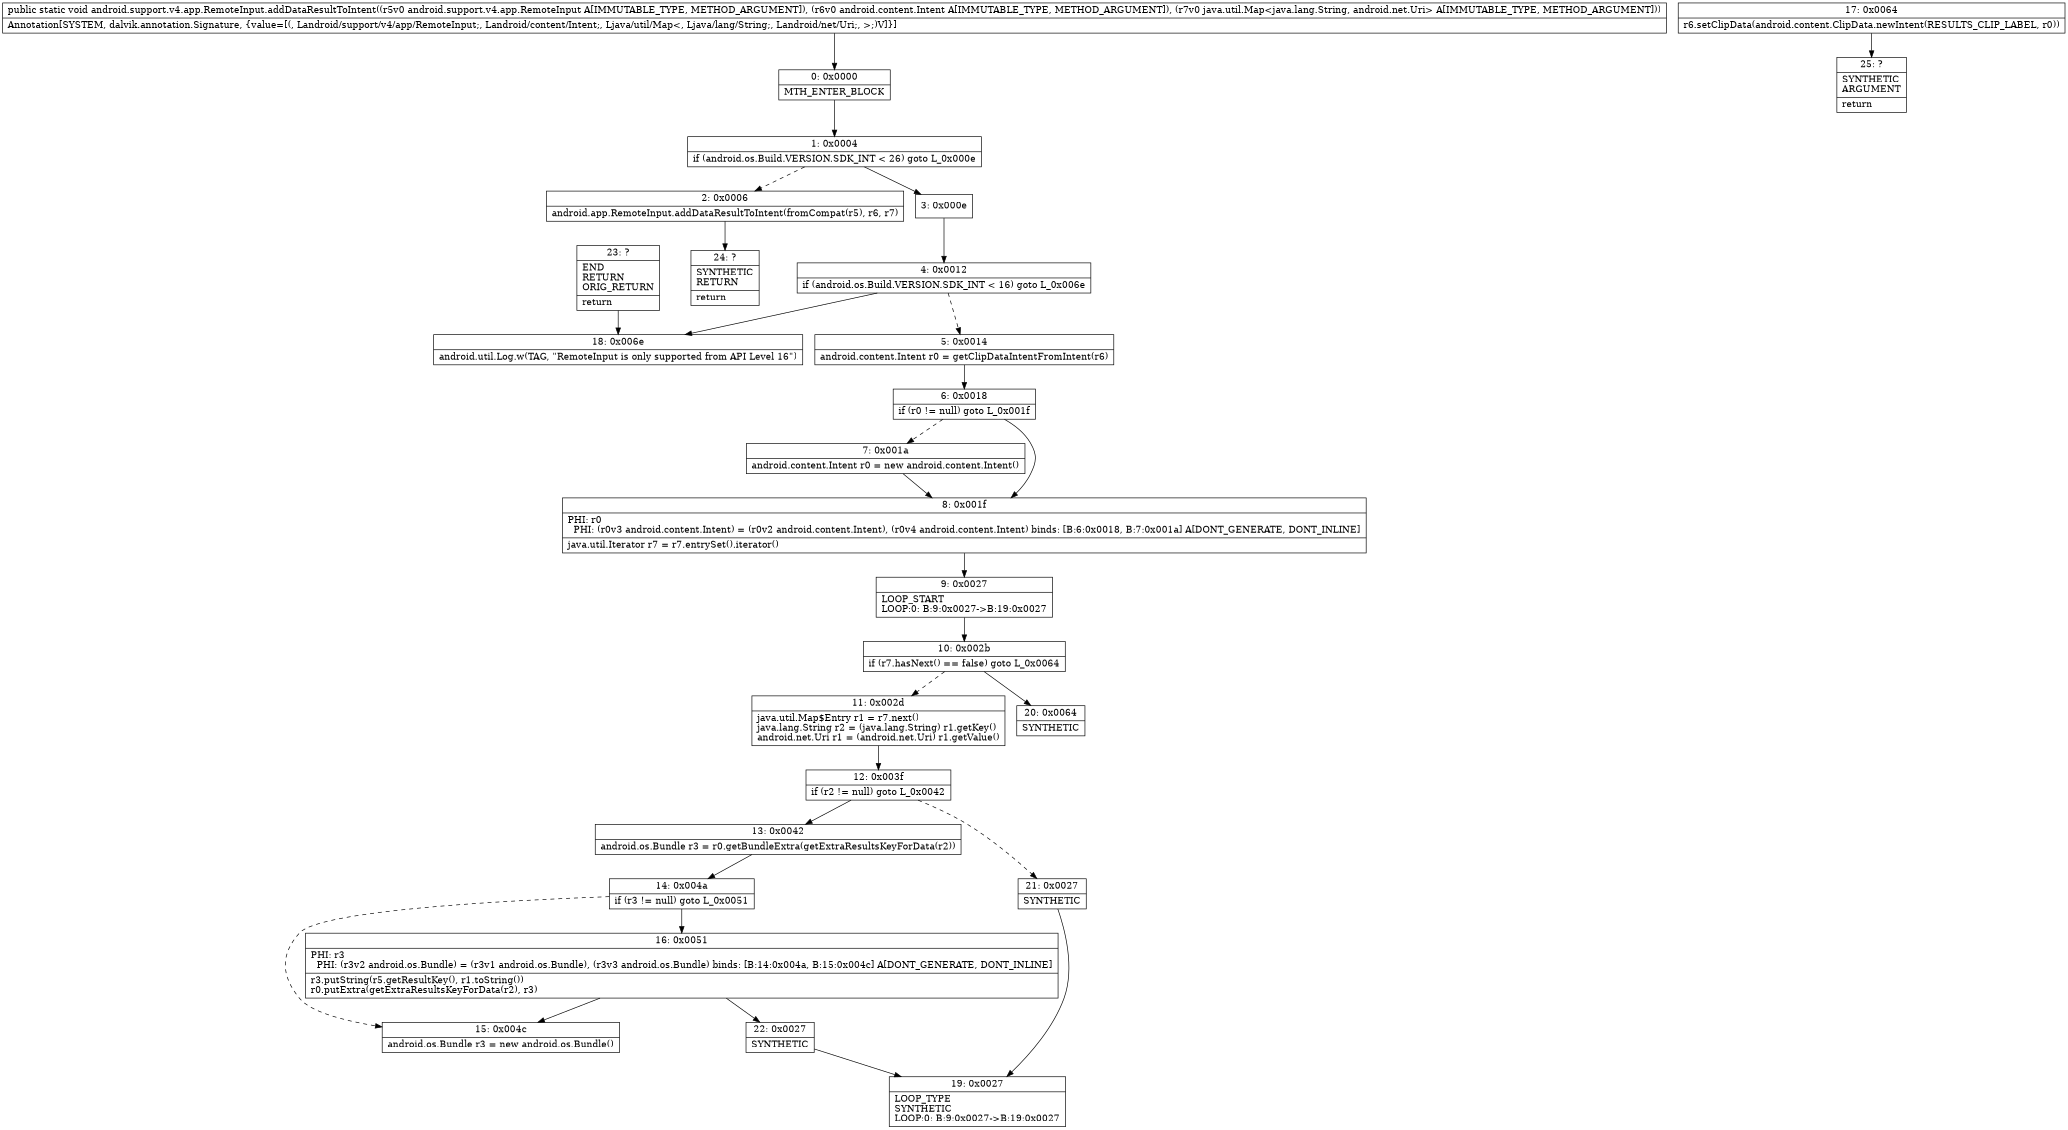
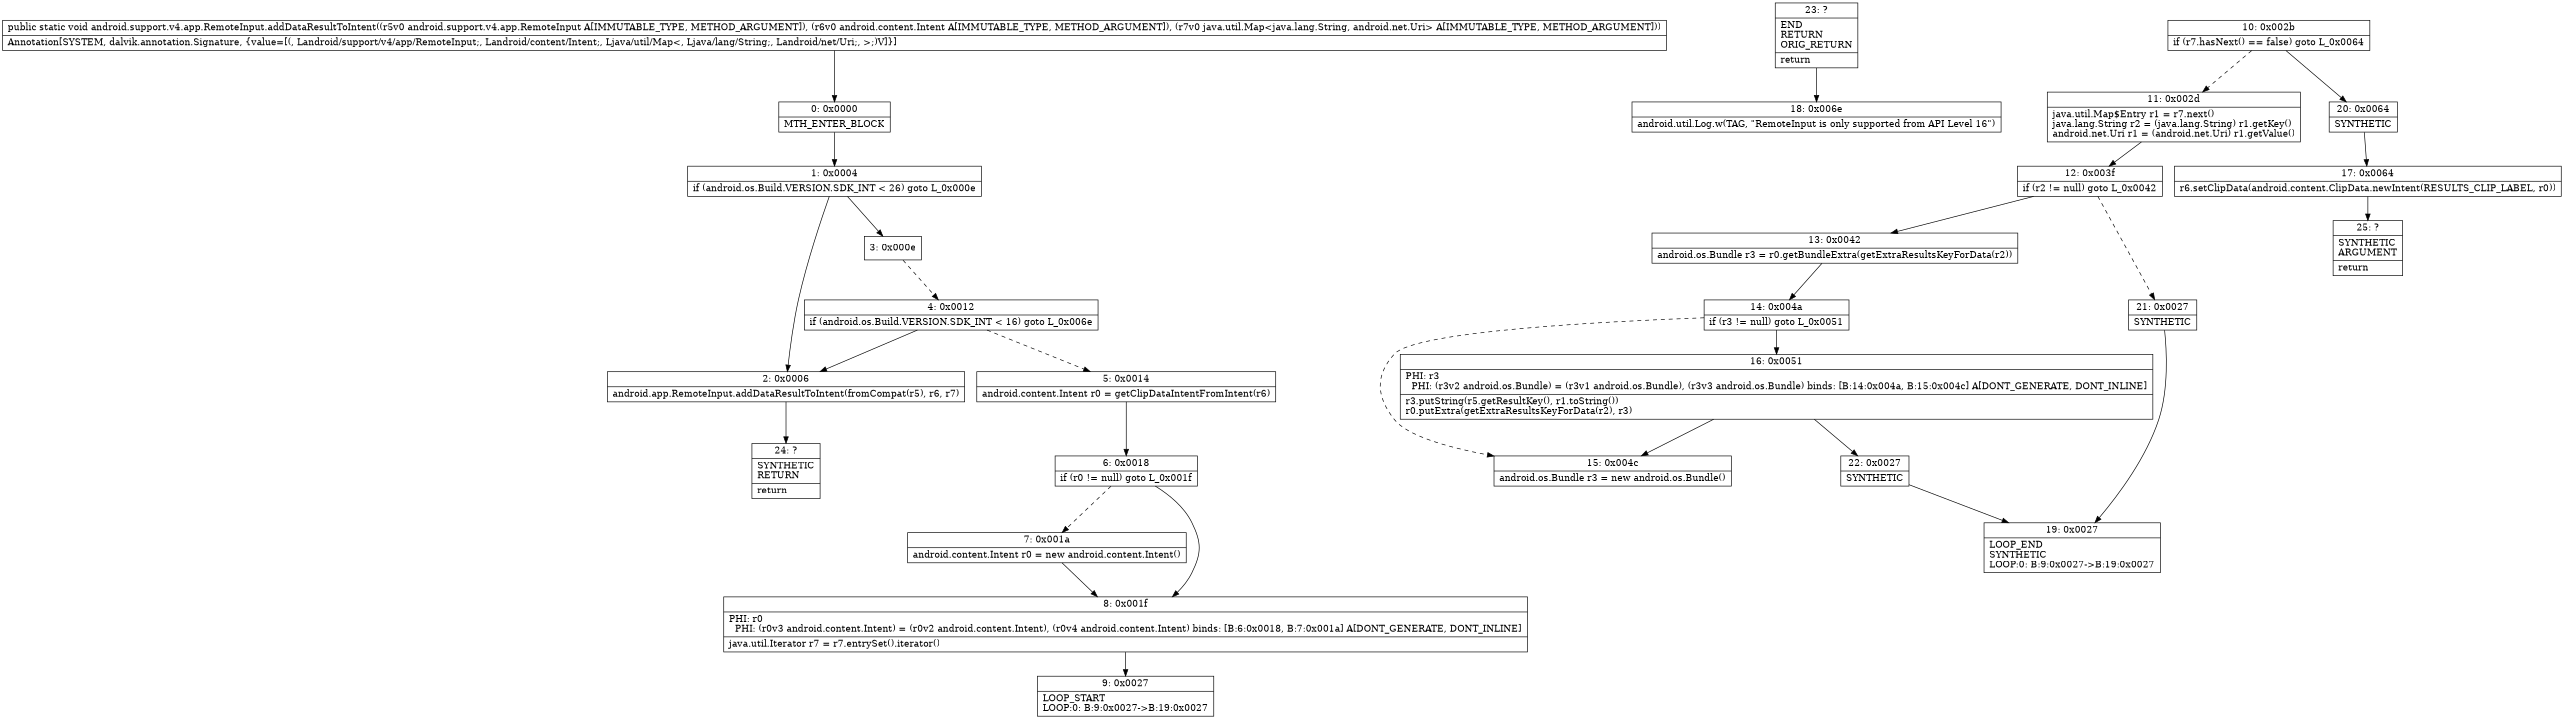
edge "20: 0x0064" -> "17: 0x0064": added
edge "1: 0x0004" -> "2: 0x0006": style dashed -> solid
edge "3: 0x000e" -> "4: 0x0012": style solid -> dashed
edge "4: 0x0012" -> "18: 0x006e": now "4: 0x0012" -> "2: 0x0006"
edge "9: 0x0027" -> "10: 0x002b": removed
node "19: 0x0027": text "LOOP_TYPE" -> "LOOP_END"
